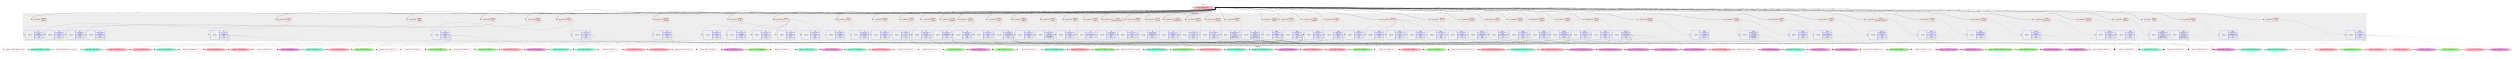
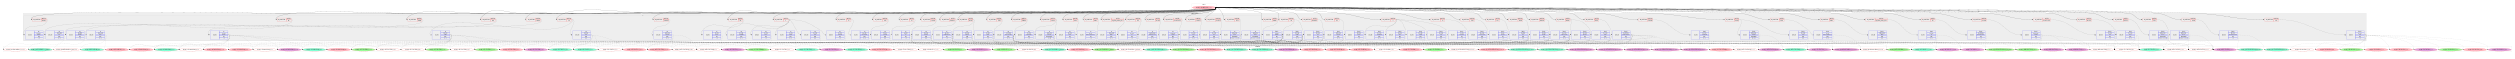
node "portage://dev-libs/wayland-1.22.0": fillcolor palegreen -> lightpink
node "portage://x11-drivers/nvidia-drivers-550.40.65": fillcolor lightpink -> aquamarine
node "portage://dev-lang/lua-5.1.5-r200": fillcolor white -> aquamarine
